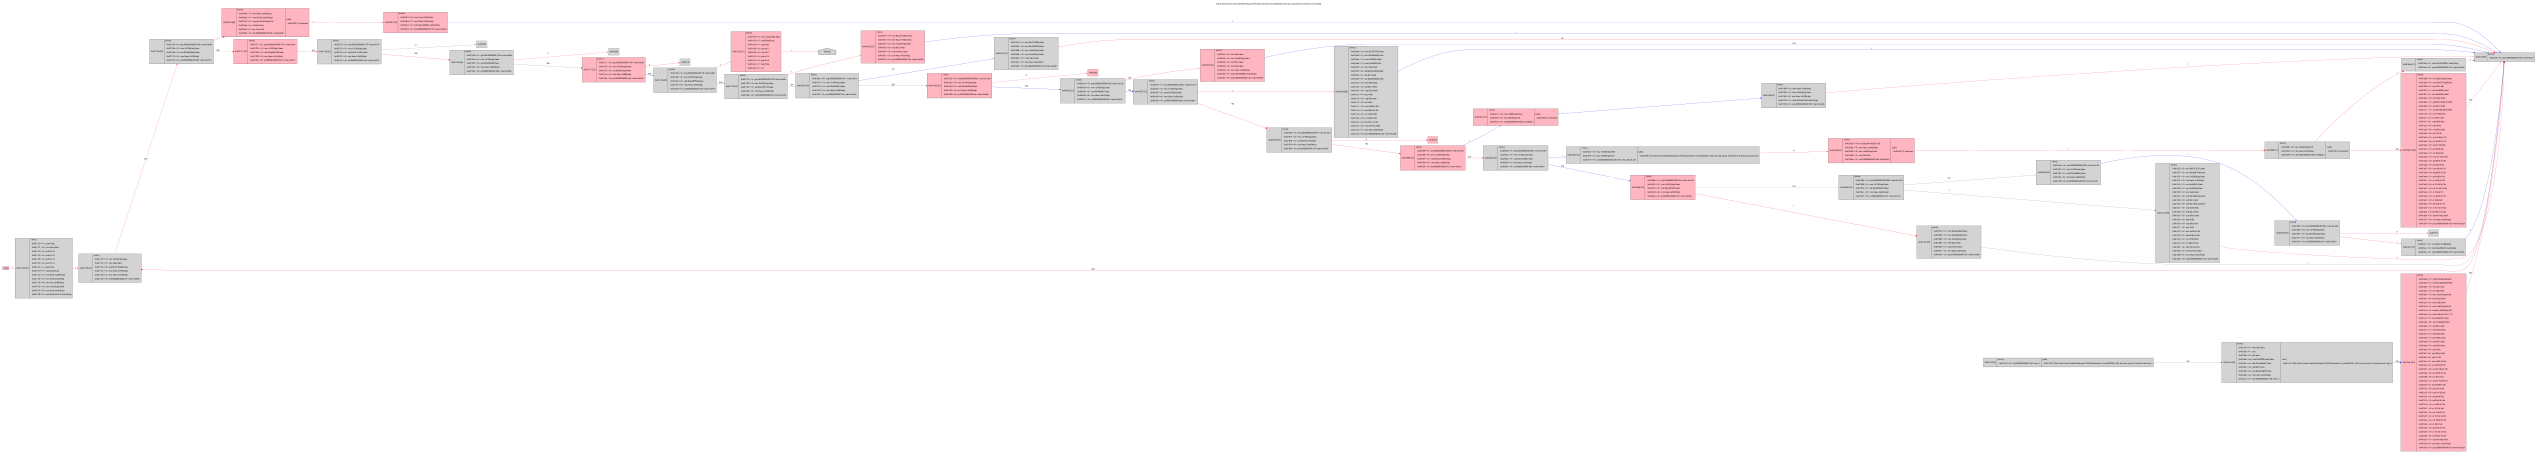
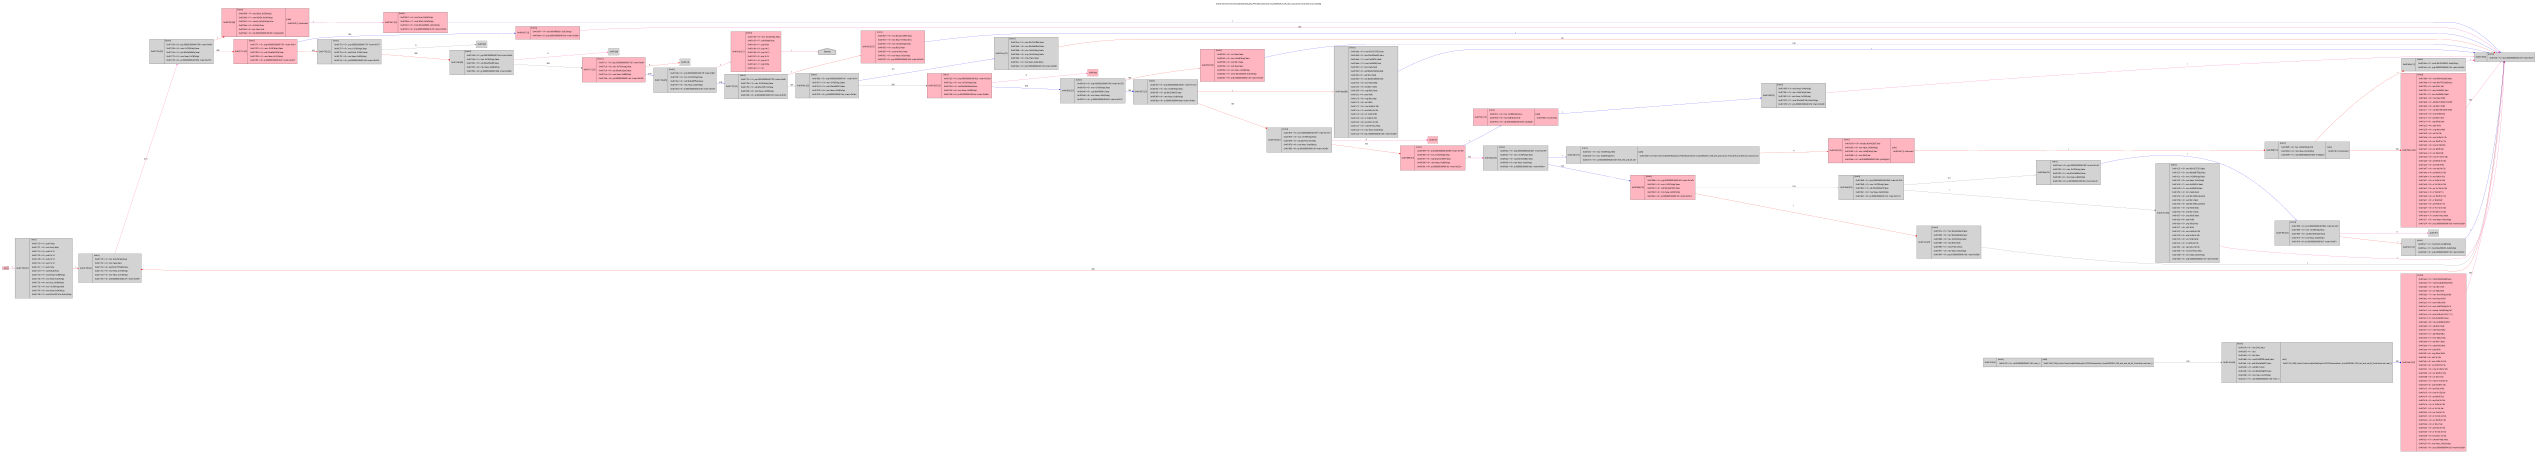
node "0x401b47 [12]": added
